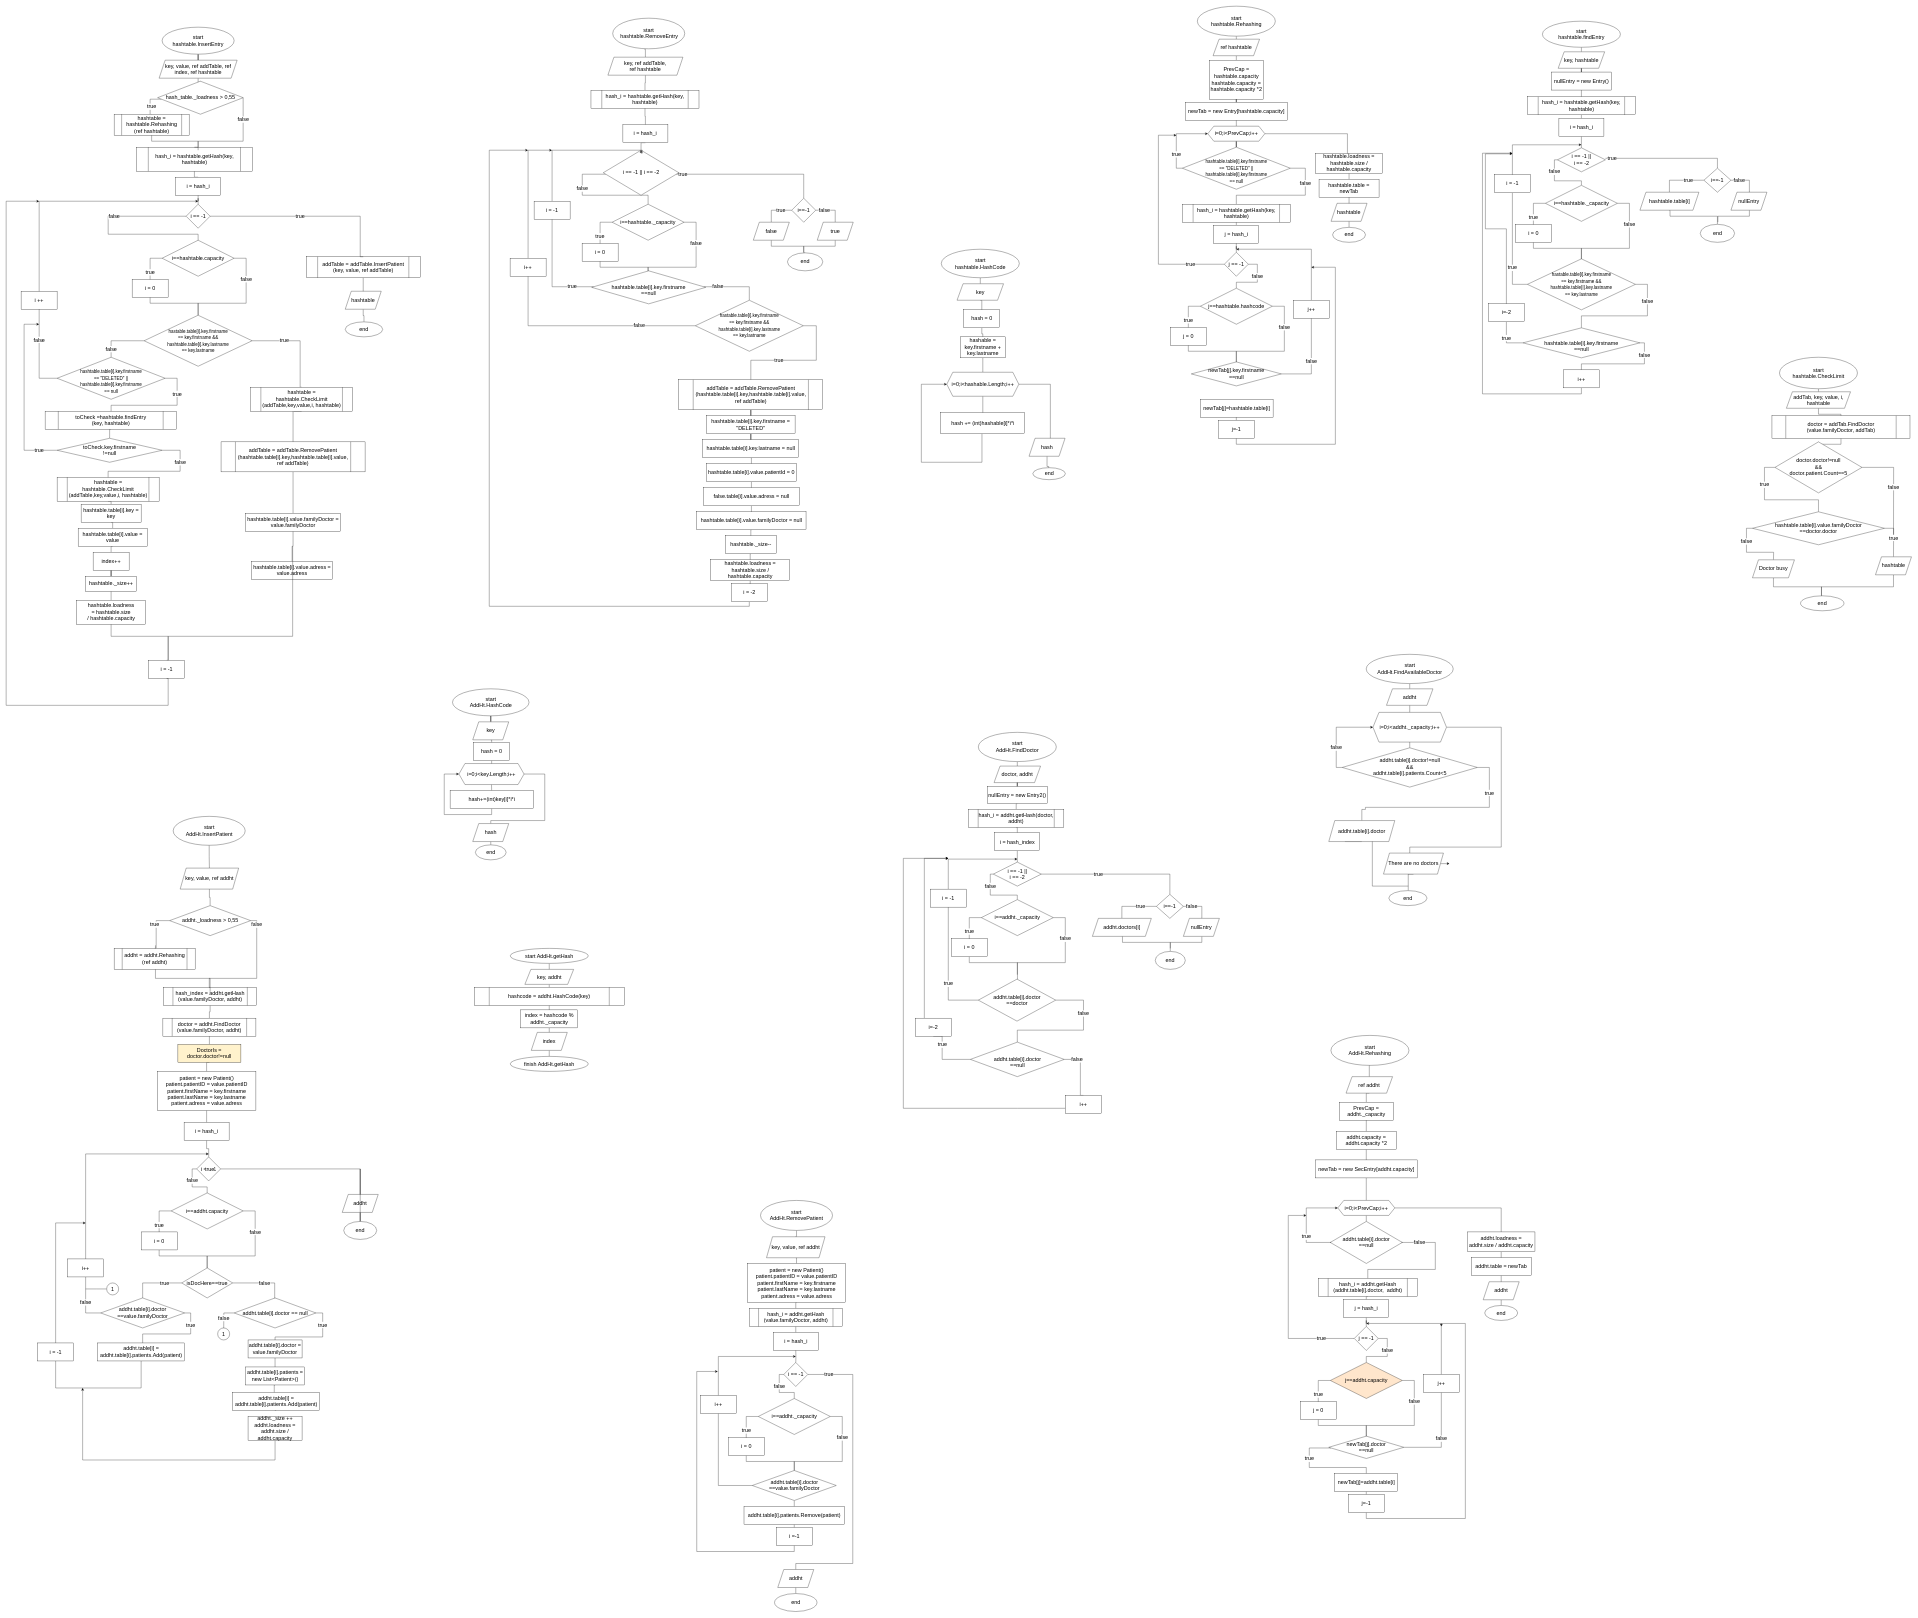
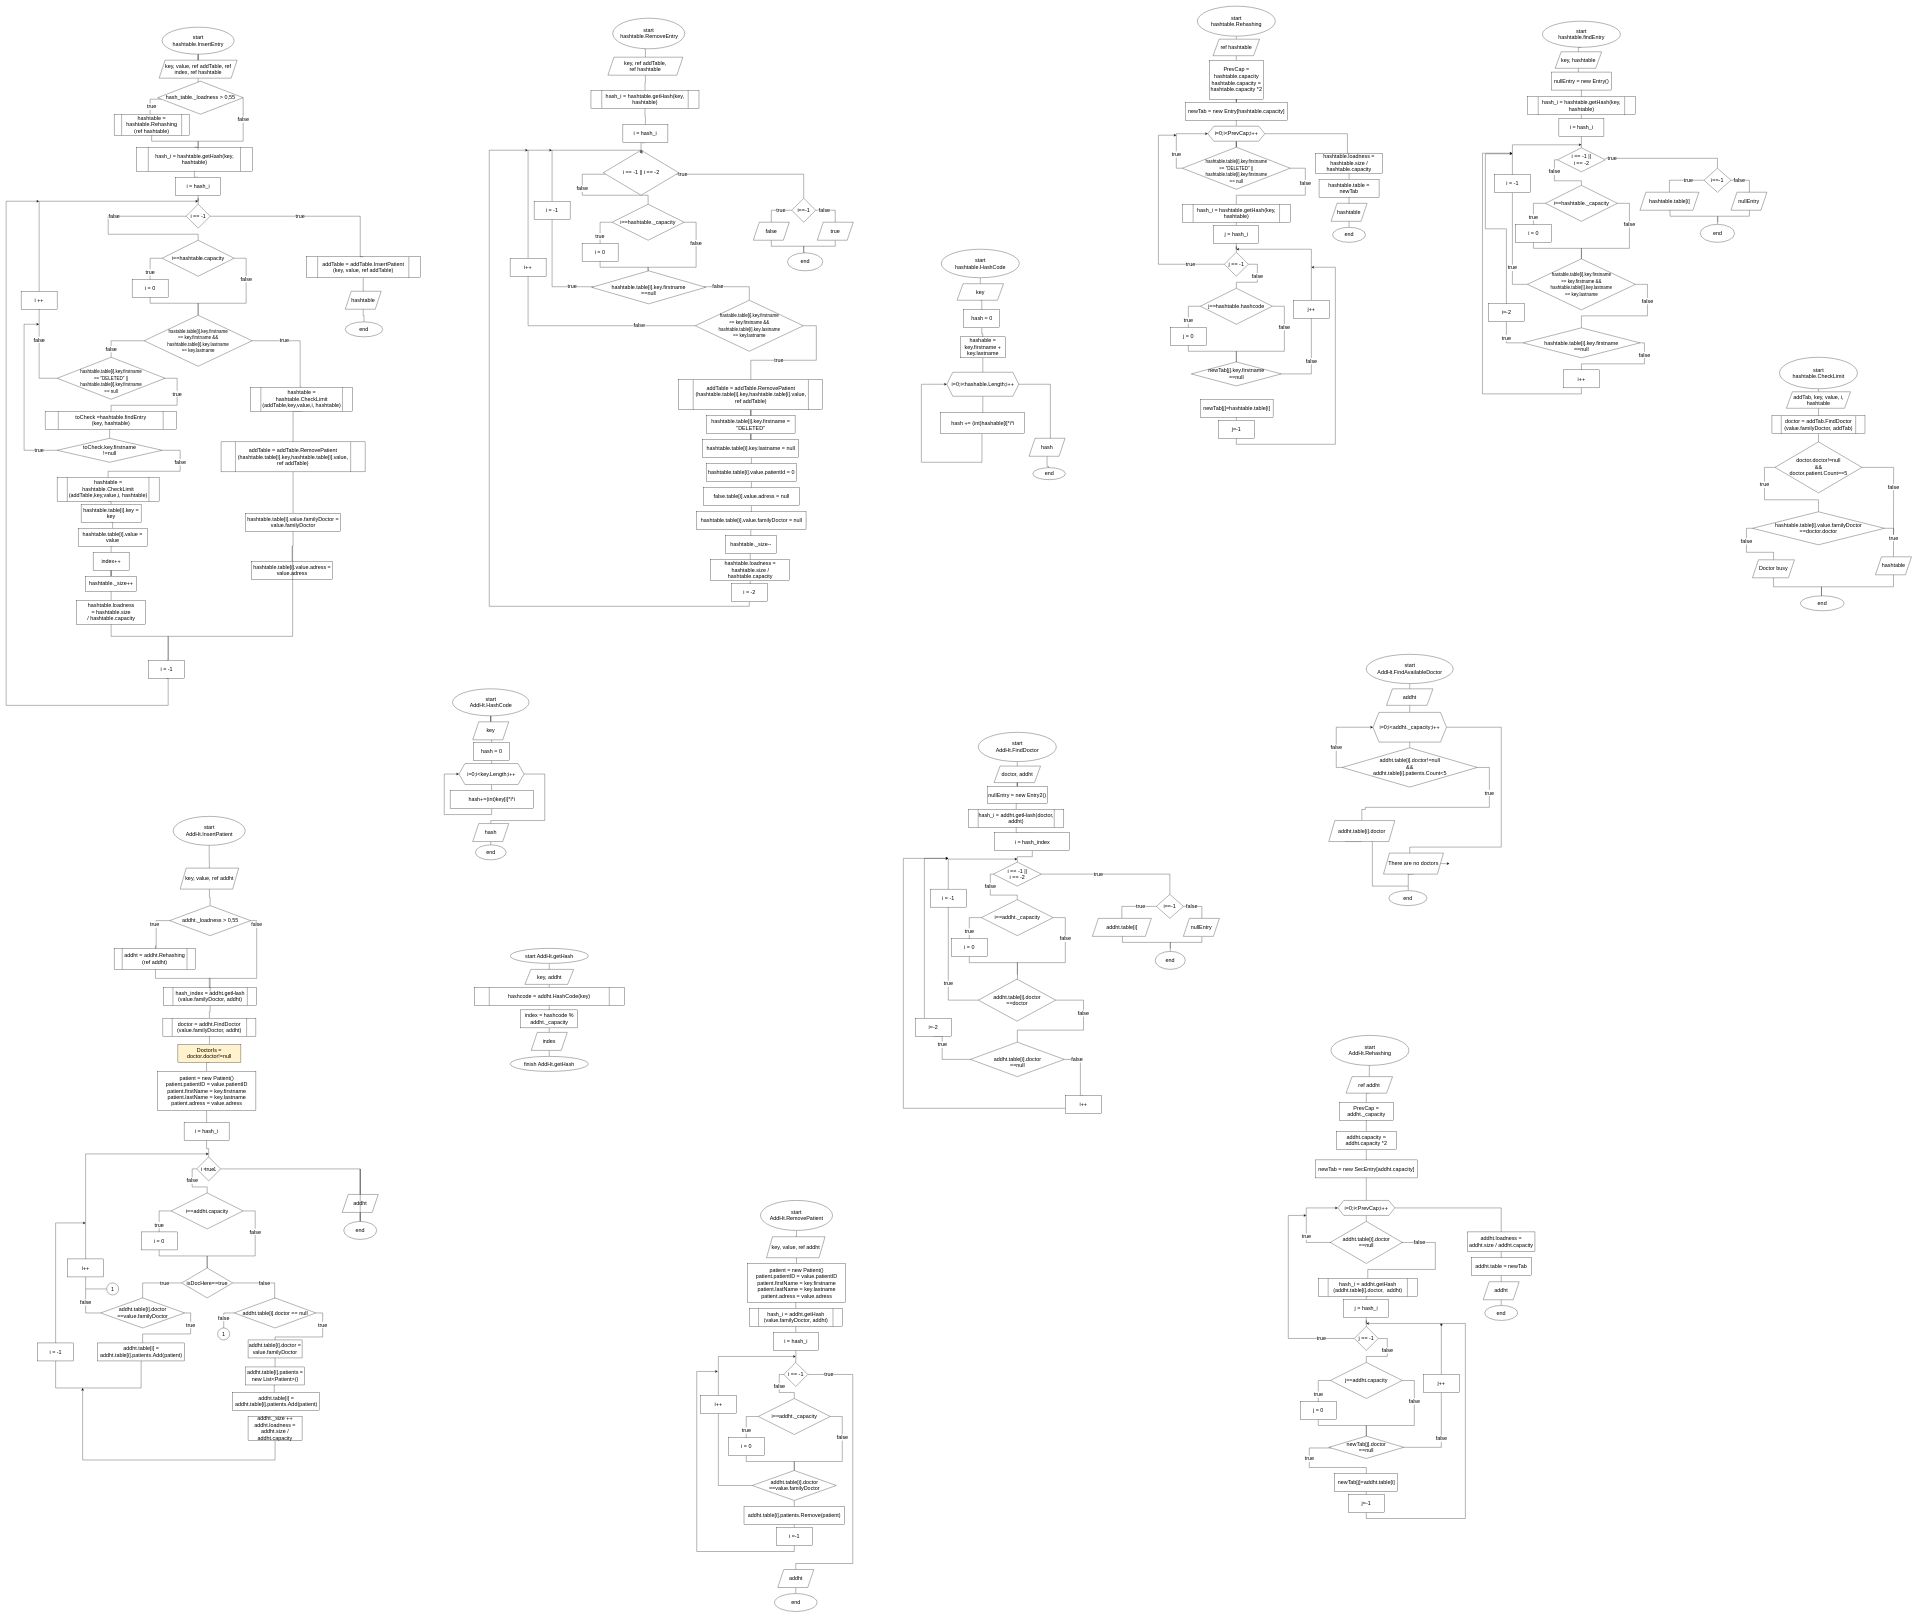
node "key, hashtable": moved (1581, 60) -> (1578, 60)
node "doctor = addTab.FindDoctor (value.familyDoctor, addTab)": size 138x23 -> 93x18
node "i = hash_index": size 45x18 -> 75x18
node "addht.doctors[i]": label "addht.doctors[i]" -> "addht.table[i]"
node "j==addht.capacity": fillcolor #ffe6cc -> #ffffff
